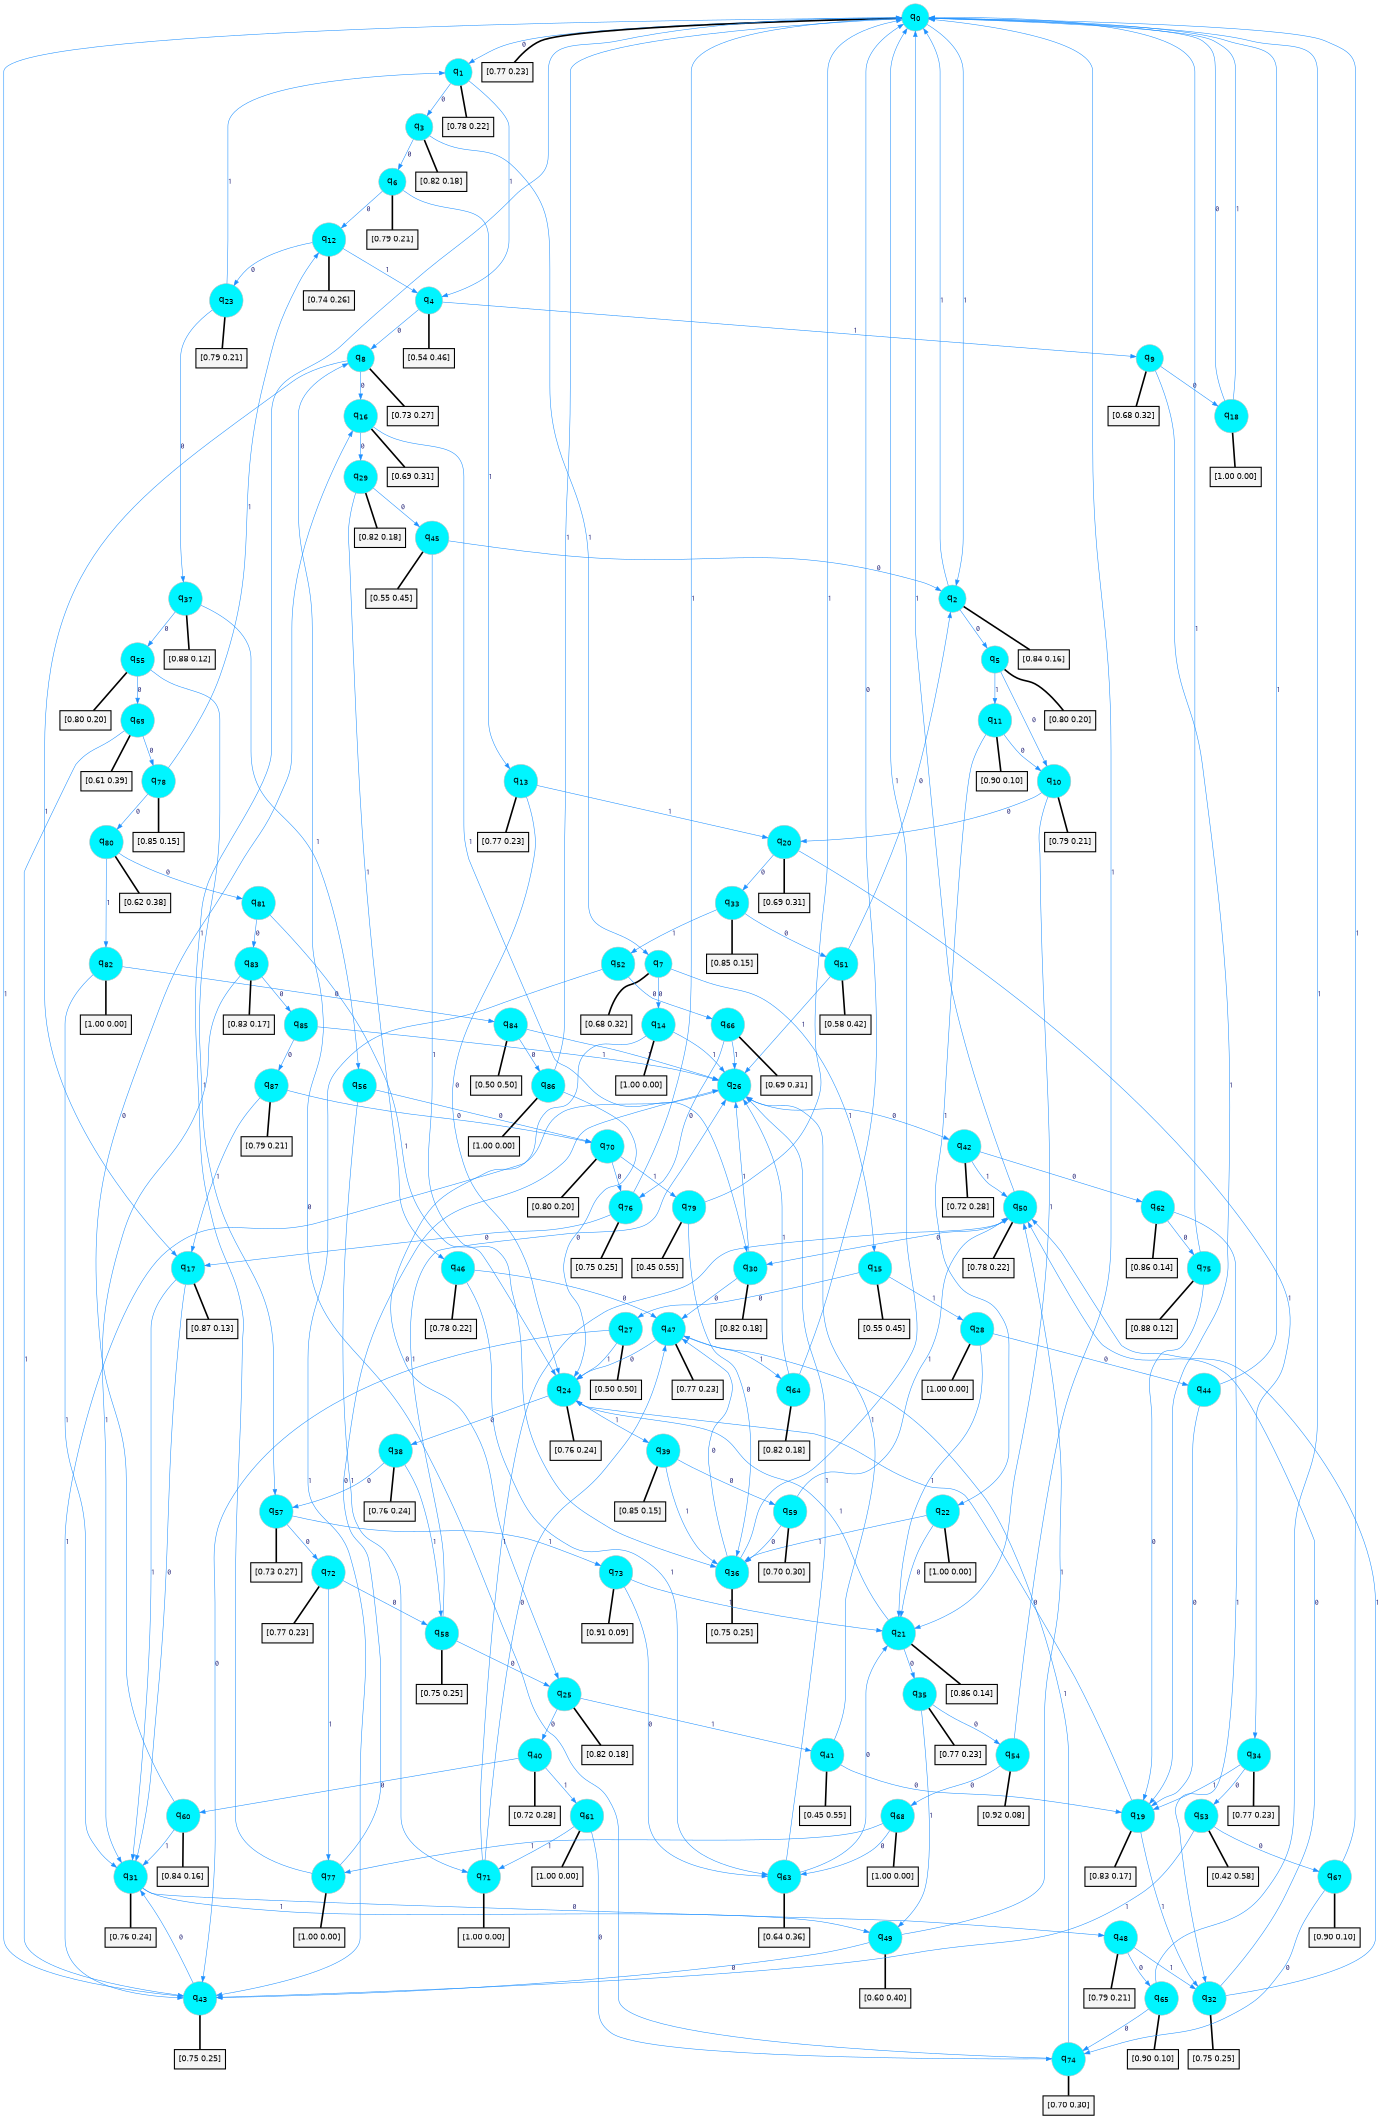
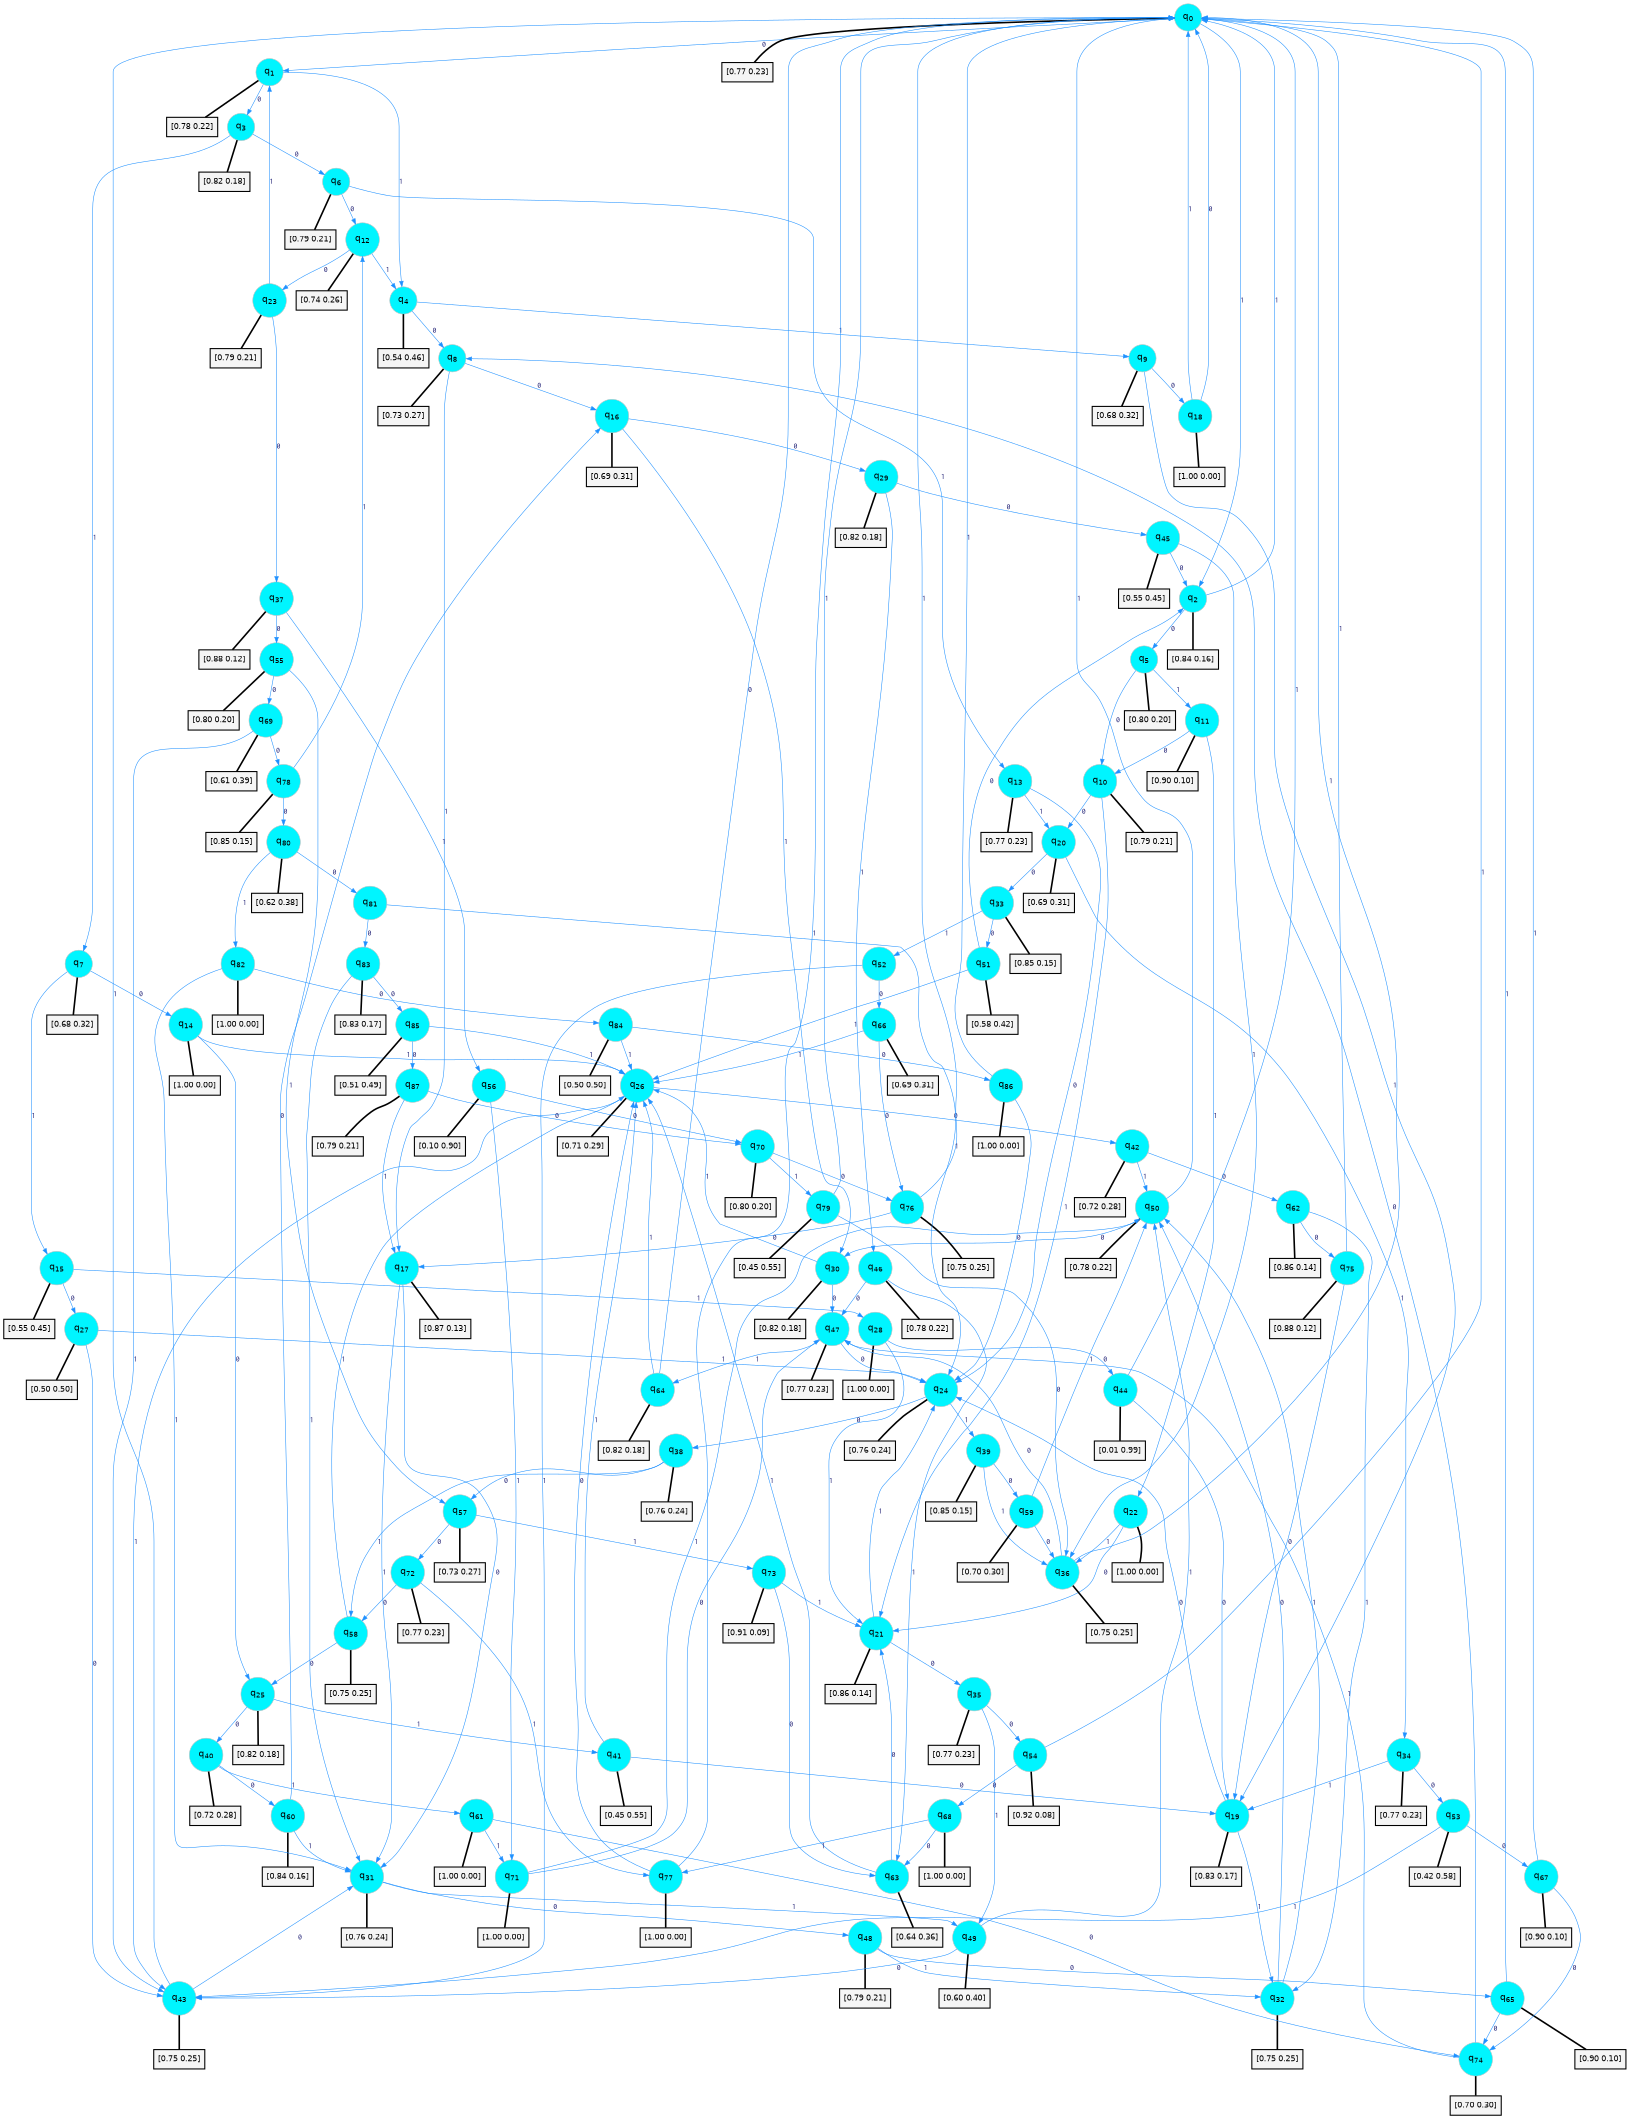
node "[0.51 0.49]": added
node "[0.10 0.90]": added
node "[0.71 0.29]": added
node "[0.01 0.99]": added
